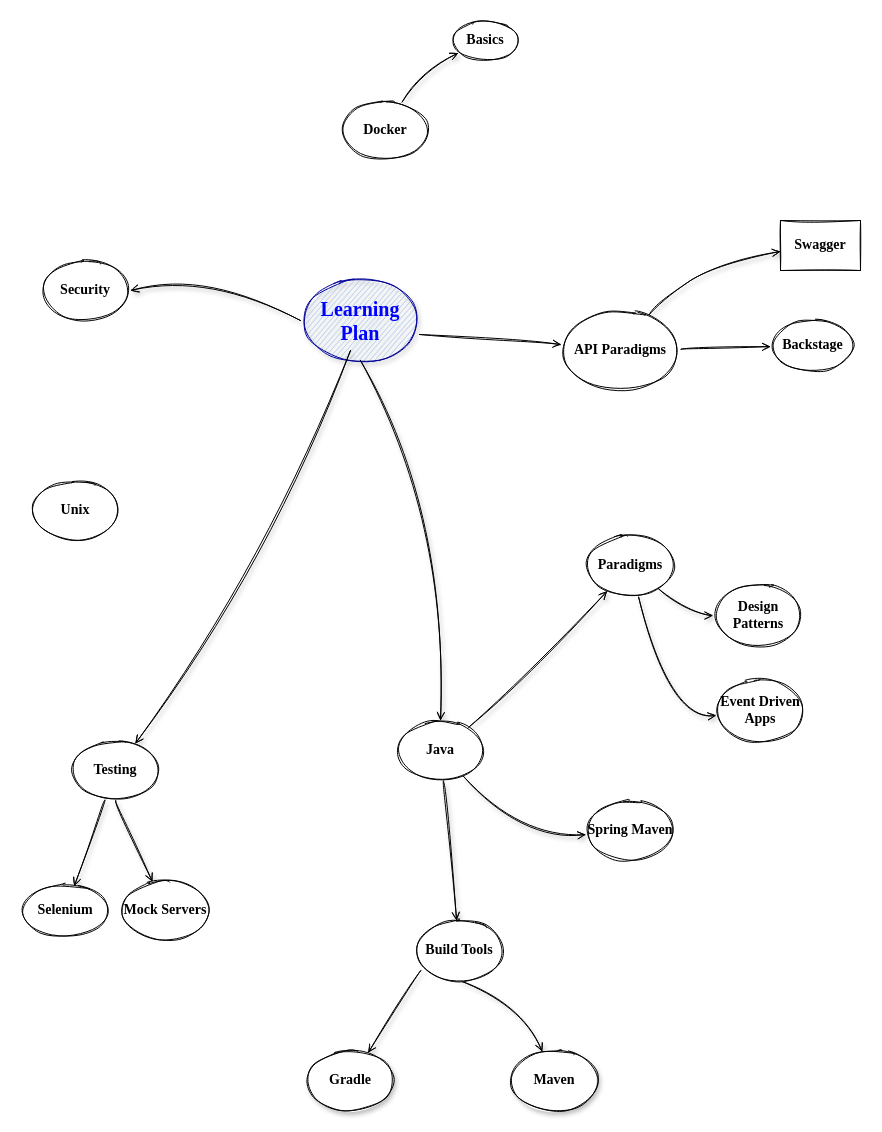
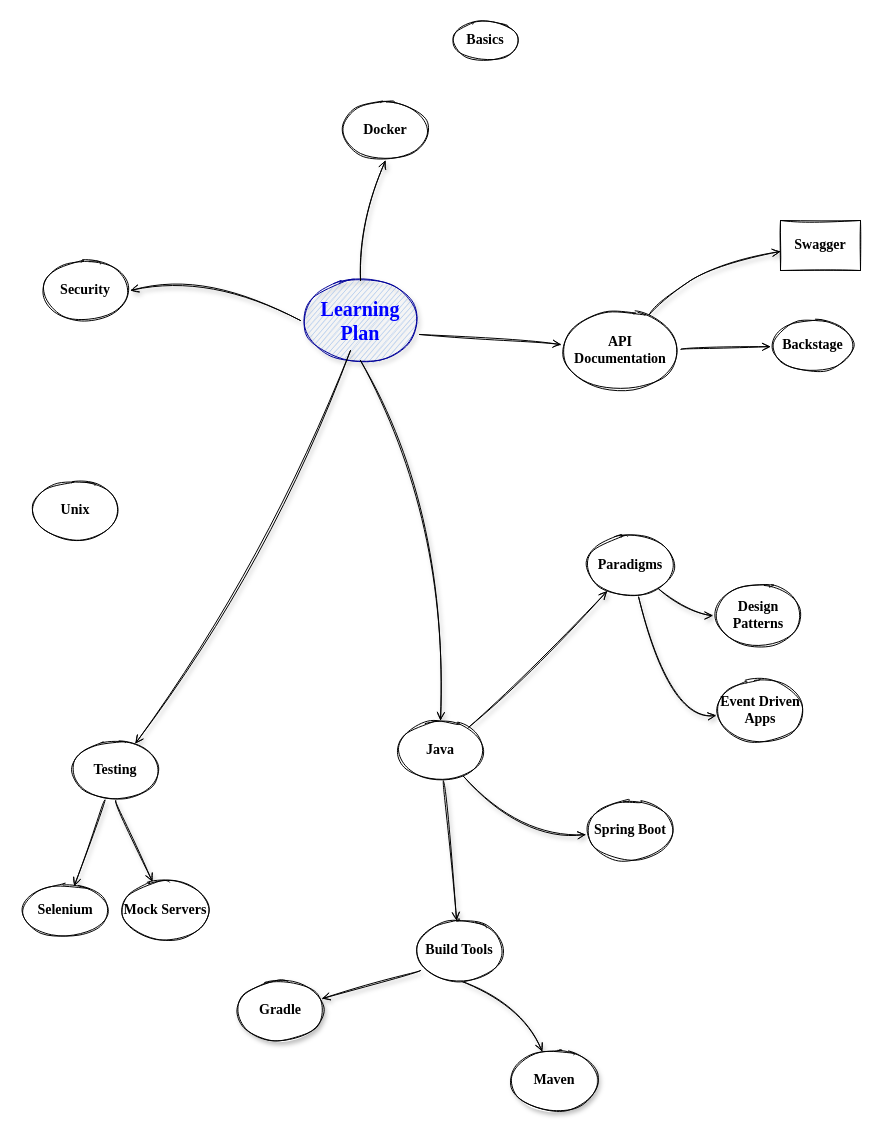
edge "Docker" -> "Basics": removed
edge "Learning Plan" -> "Docker": added
node "API Paradigms": label "API Paradigms" -> "API Documentation"
node "Spring Maven": label "Spring Maven" -> "Spring Boot"
node "Gradle": moved (351, 1081) -> (281, 1011)
